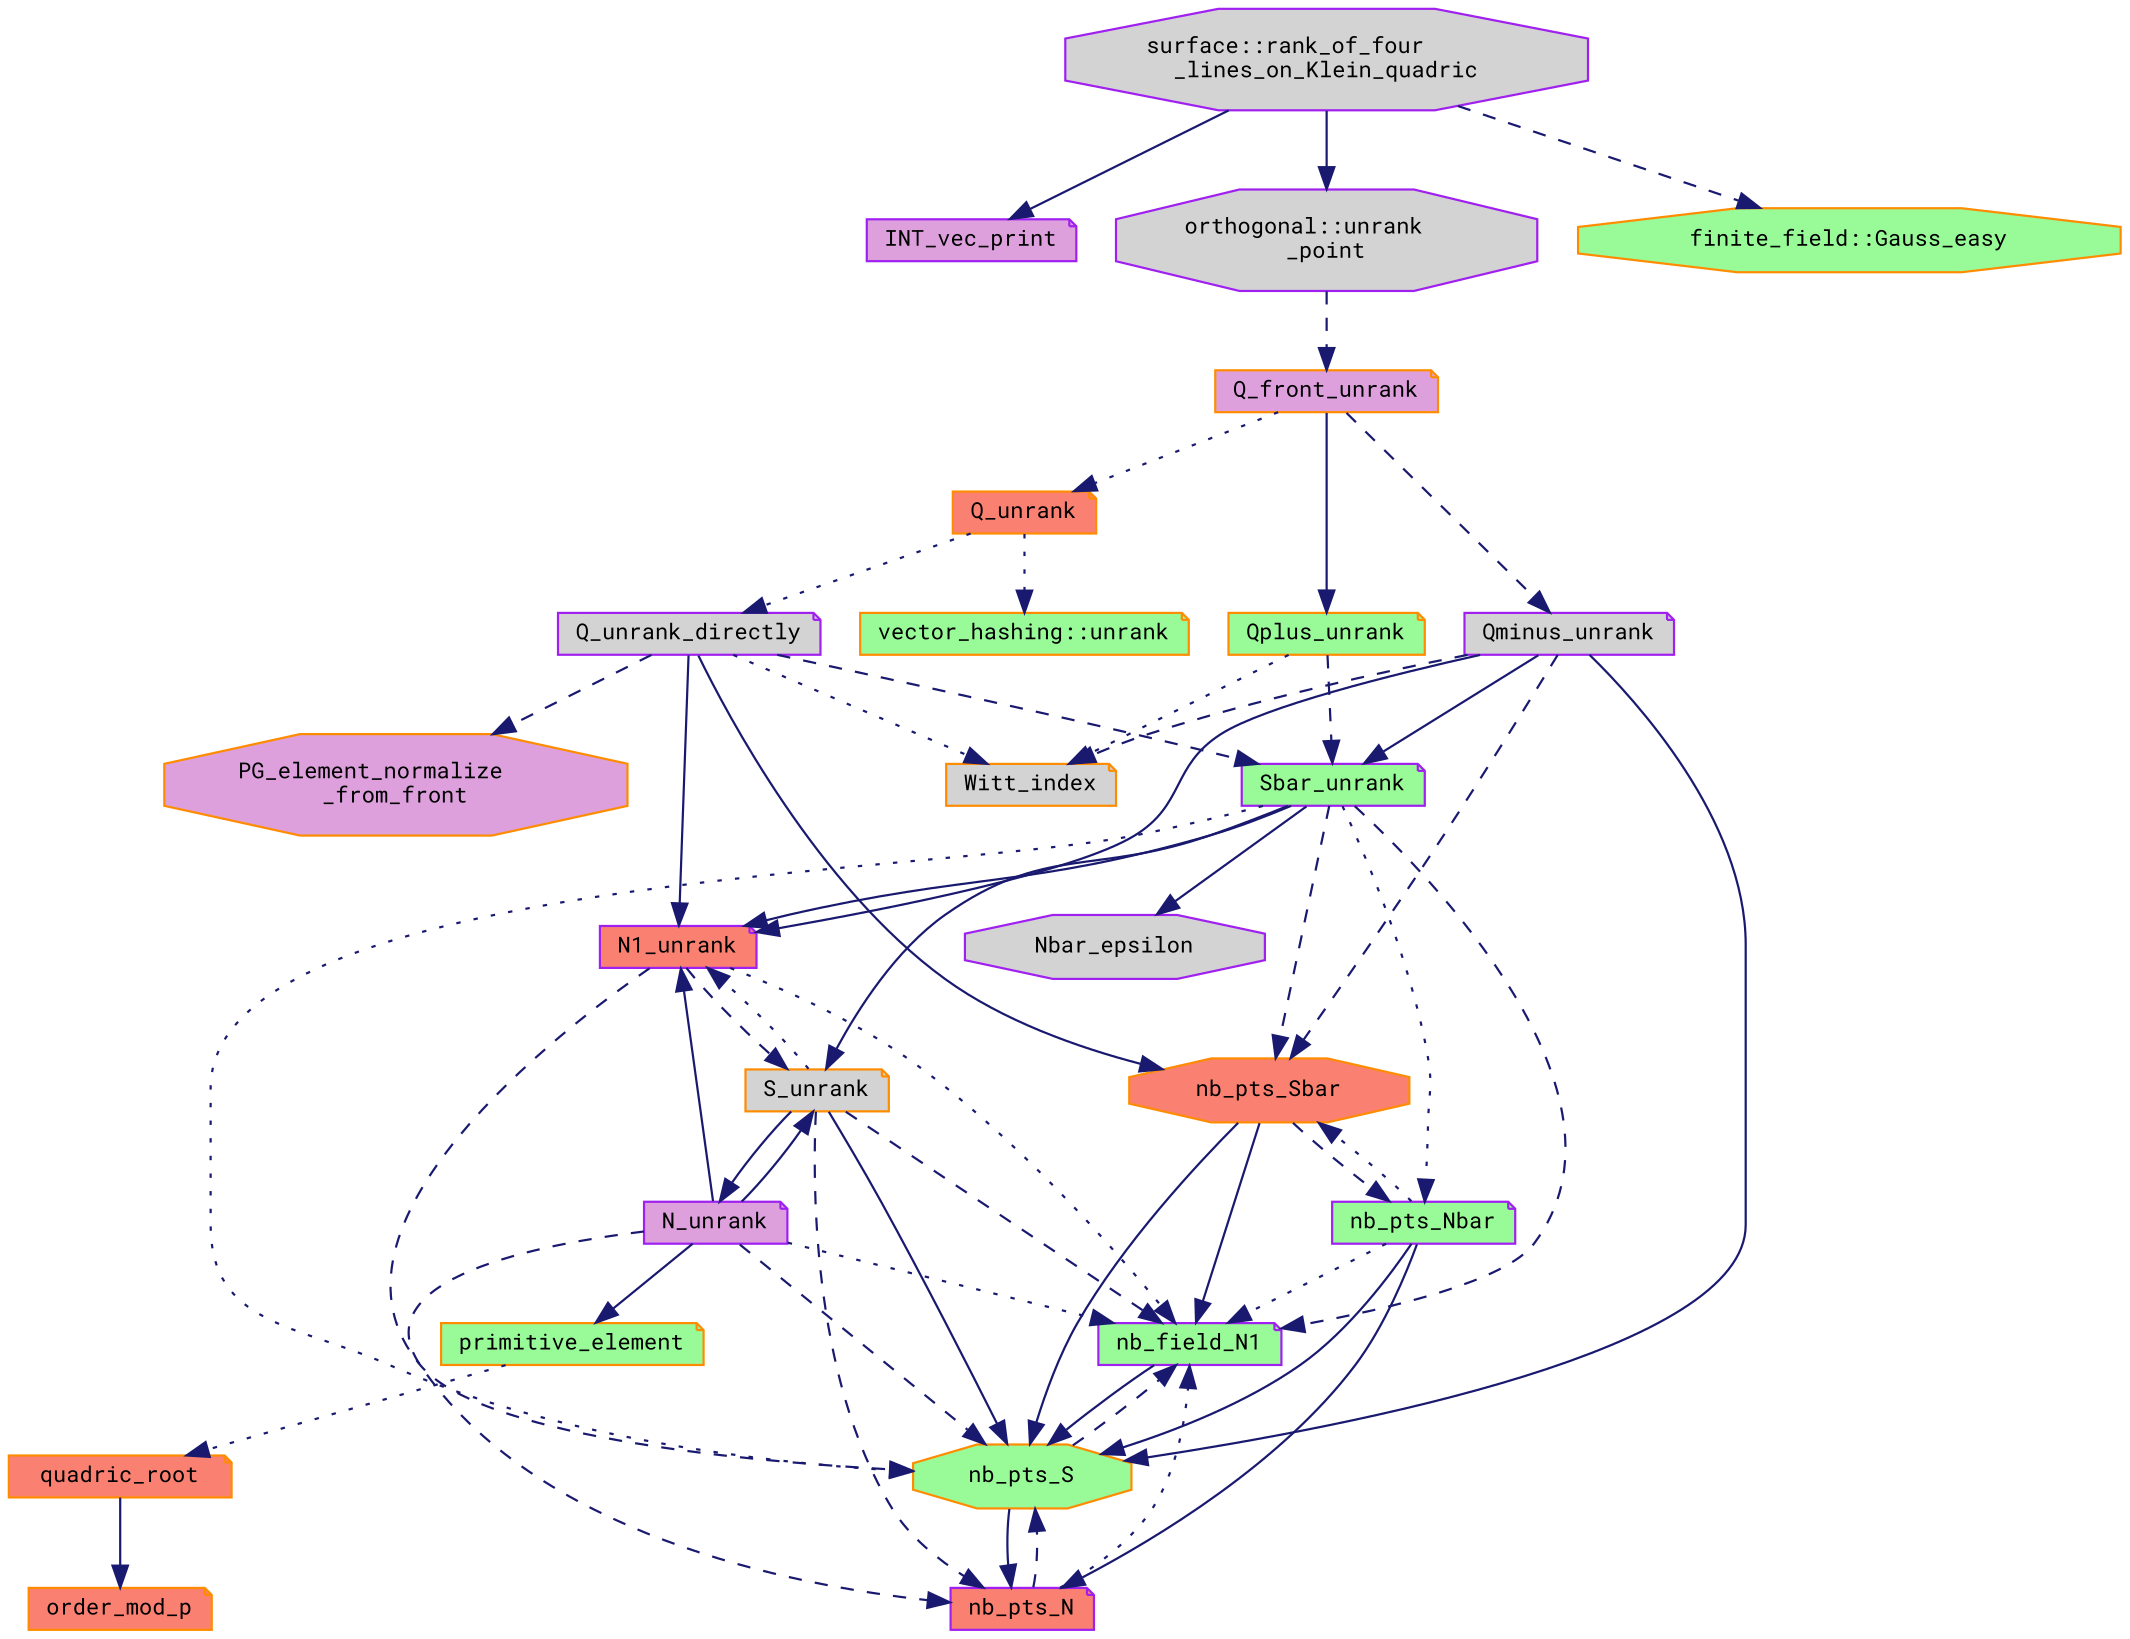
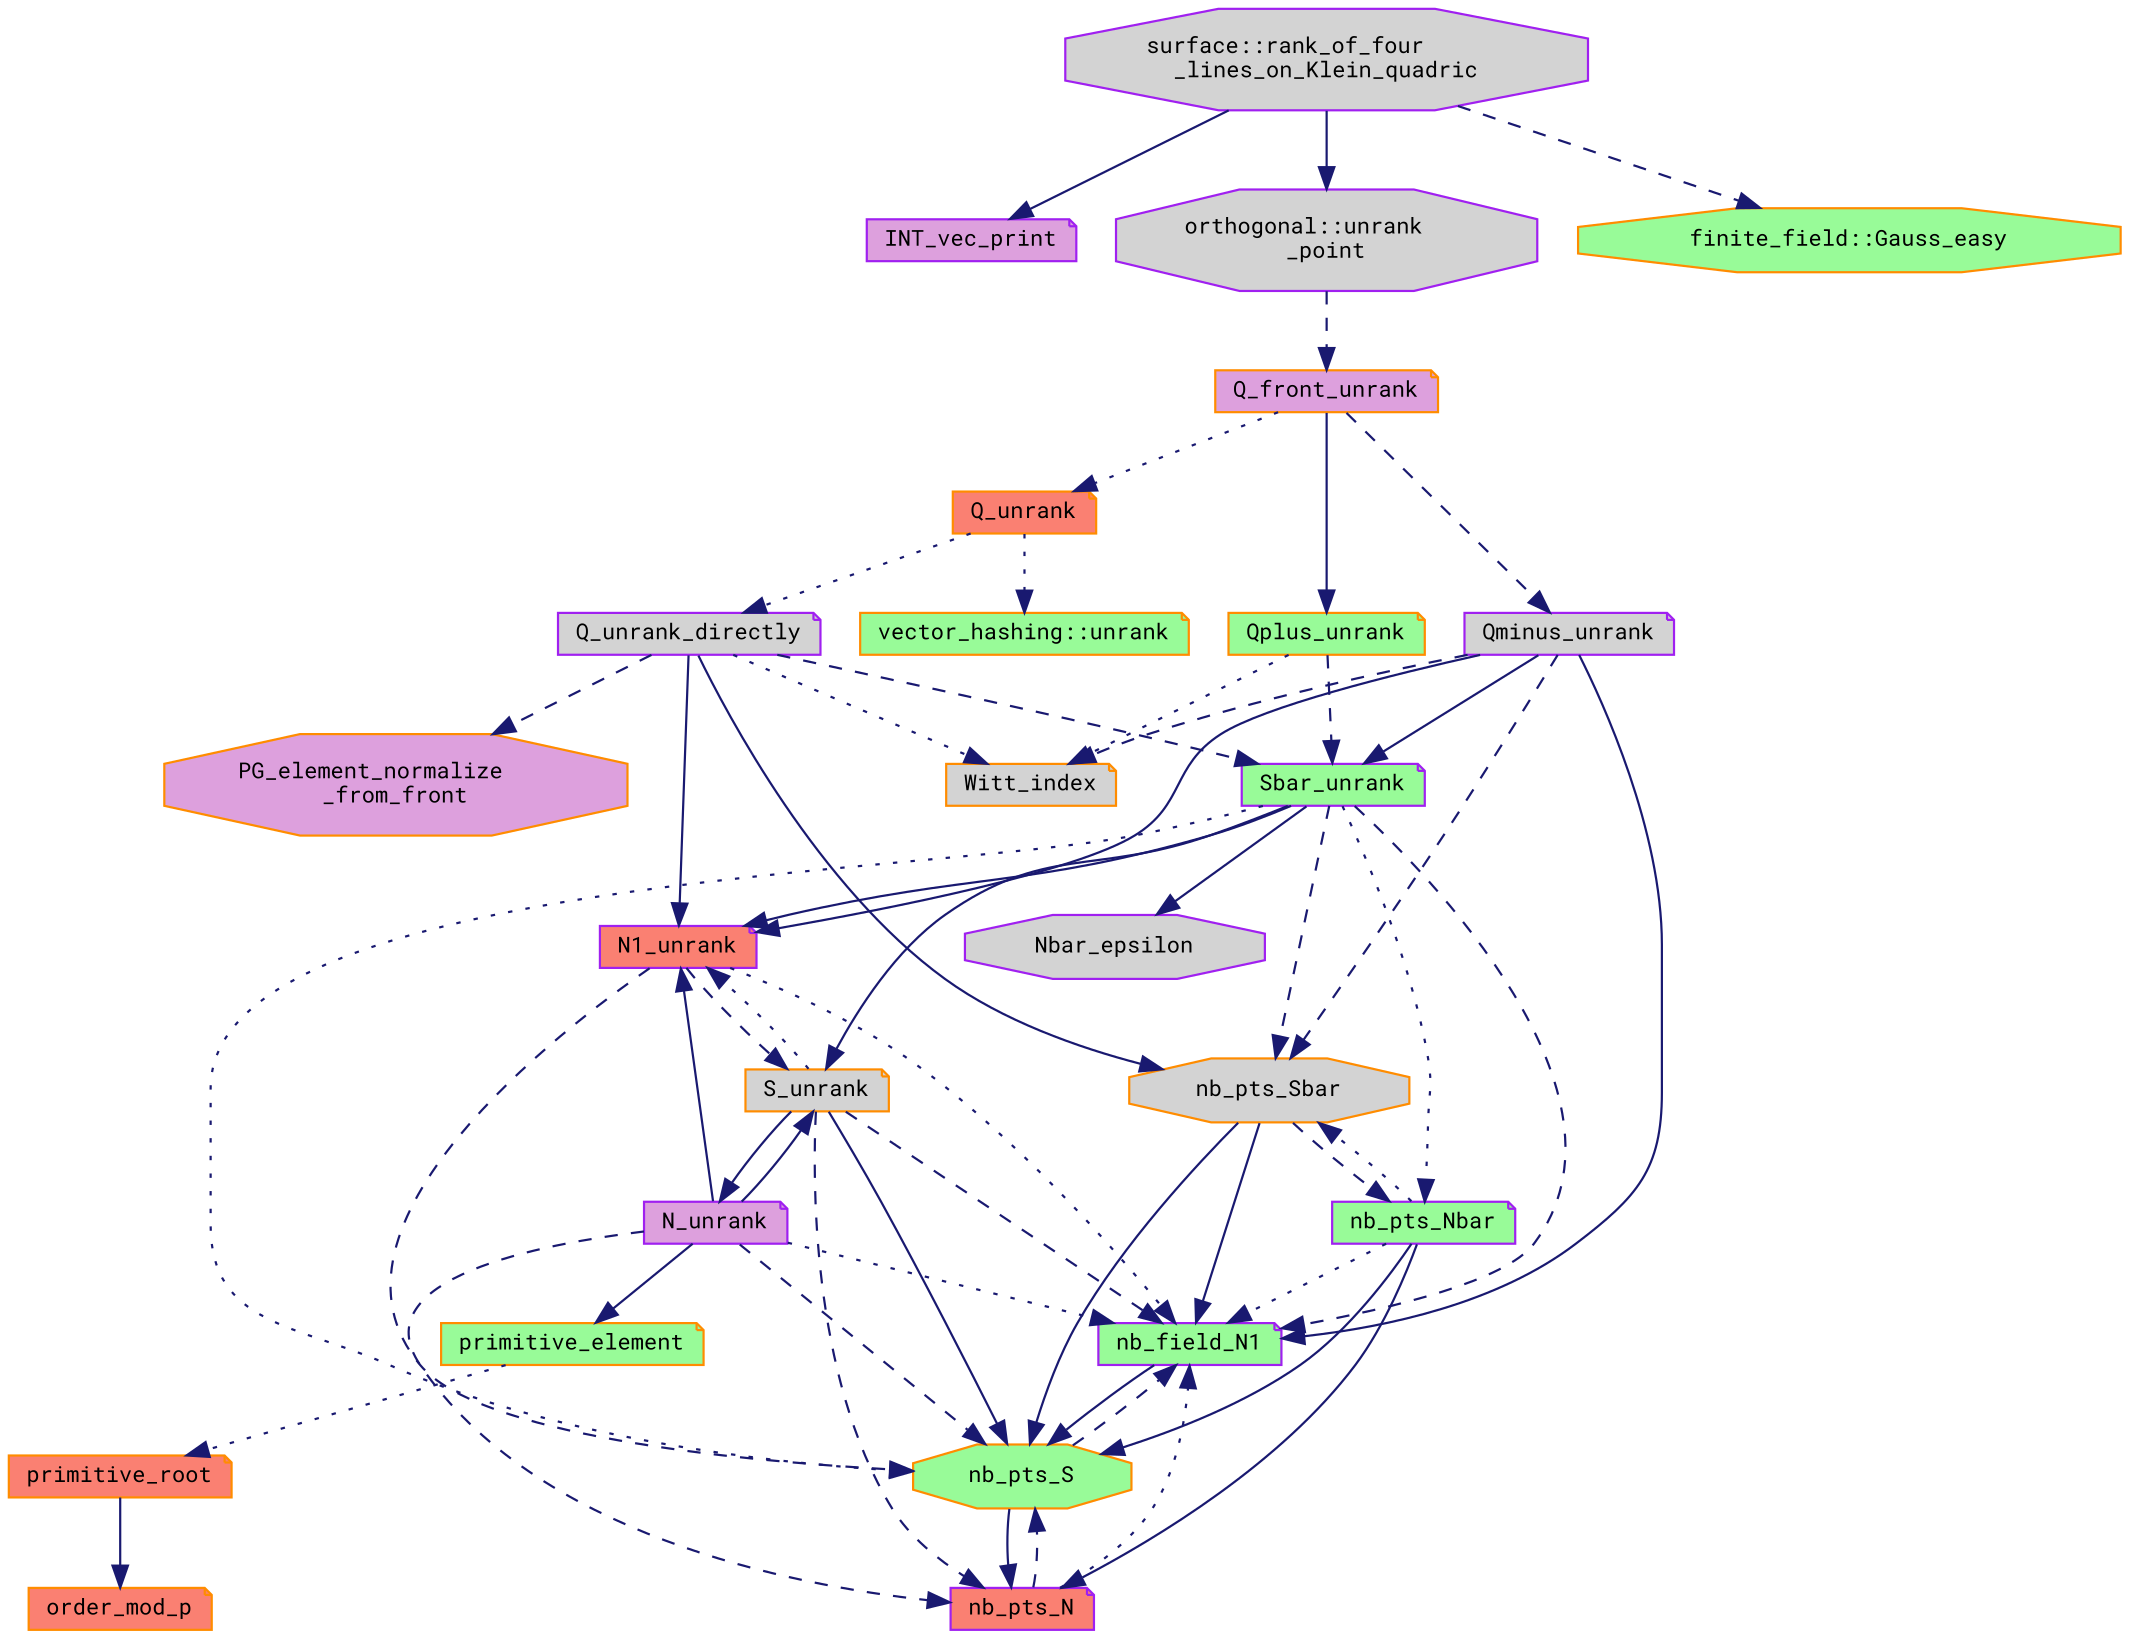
node "nb_pts_Sbar": fillcolor salmon -> lightgrey
edge "Qminus_unrank" -> "nb_pts_S": now "Qminus_unrank" -> "nb_field_N1"
node "quadric_root": label "quadric_root" -> "primitive_root"
